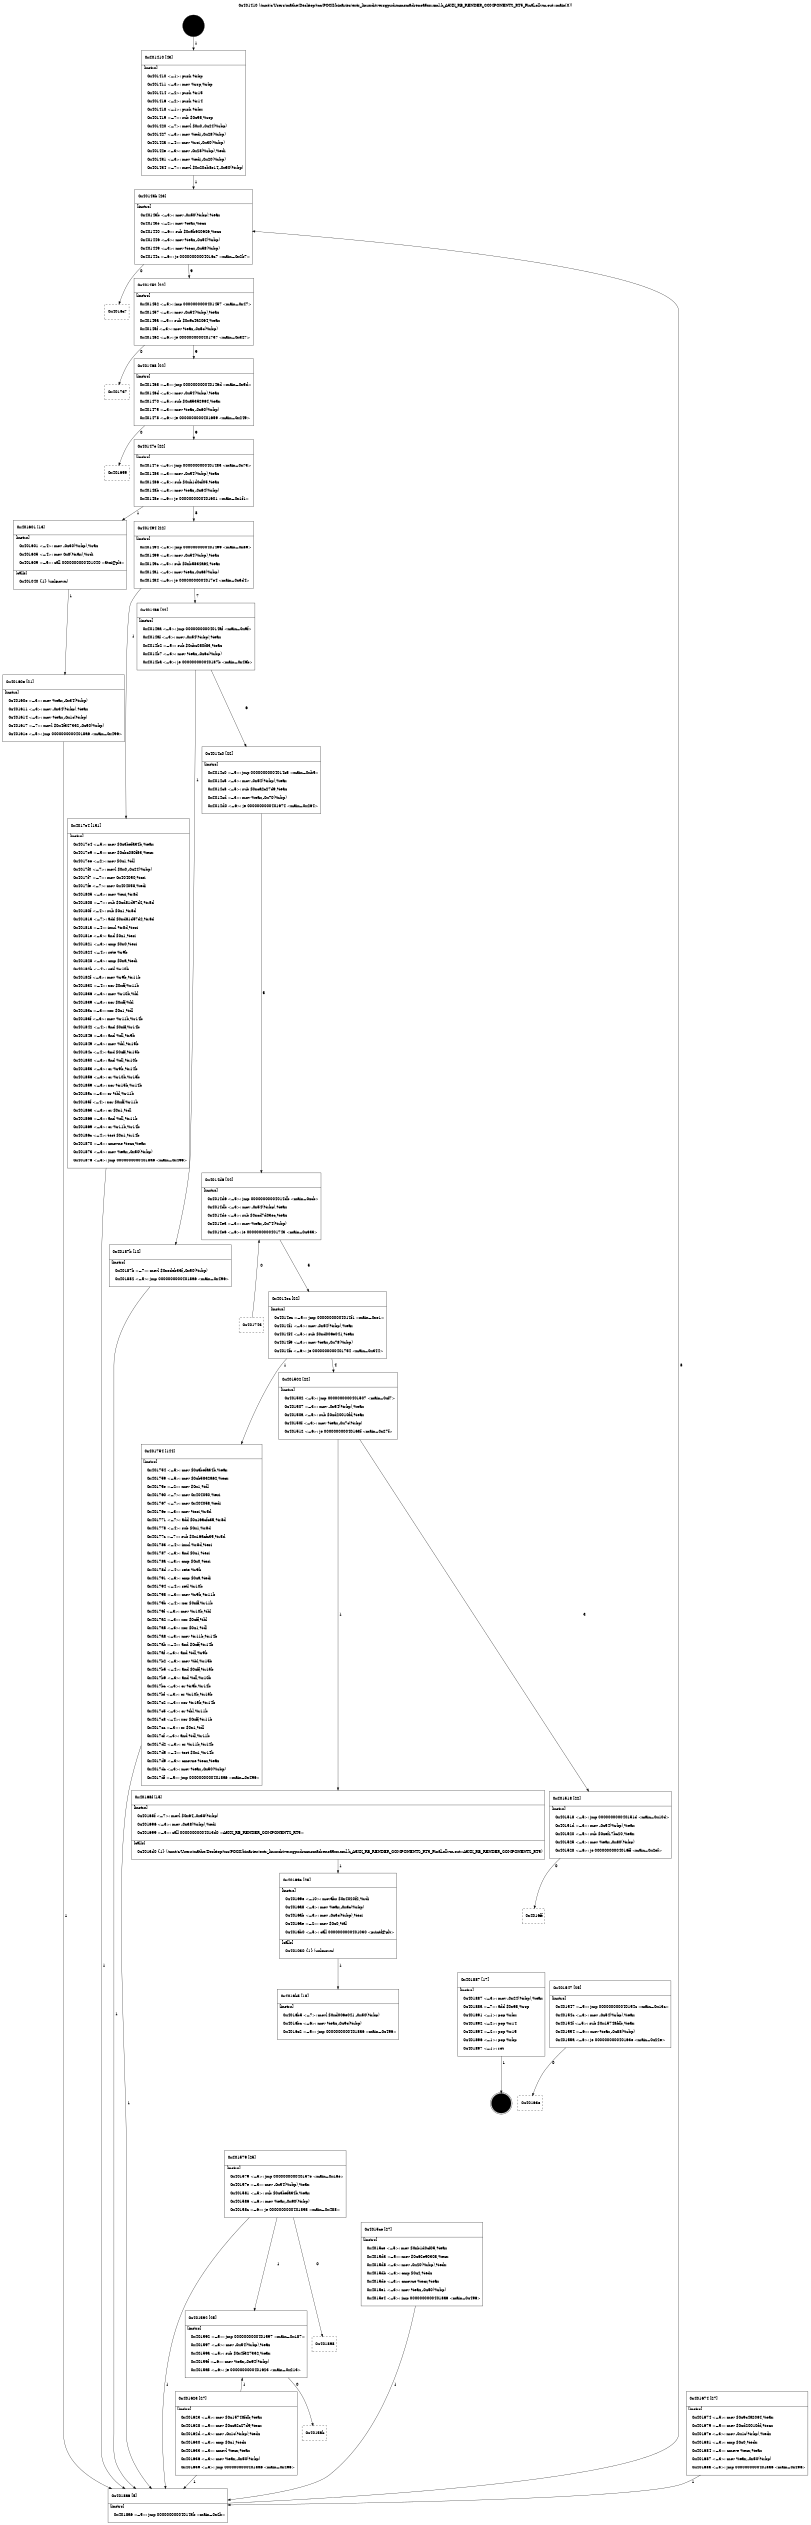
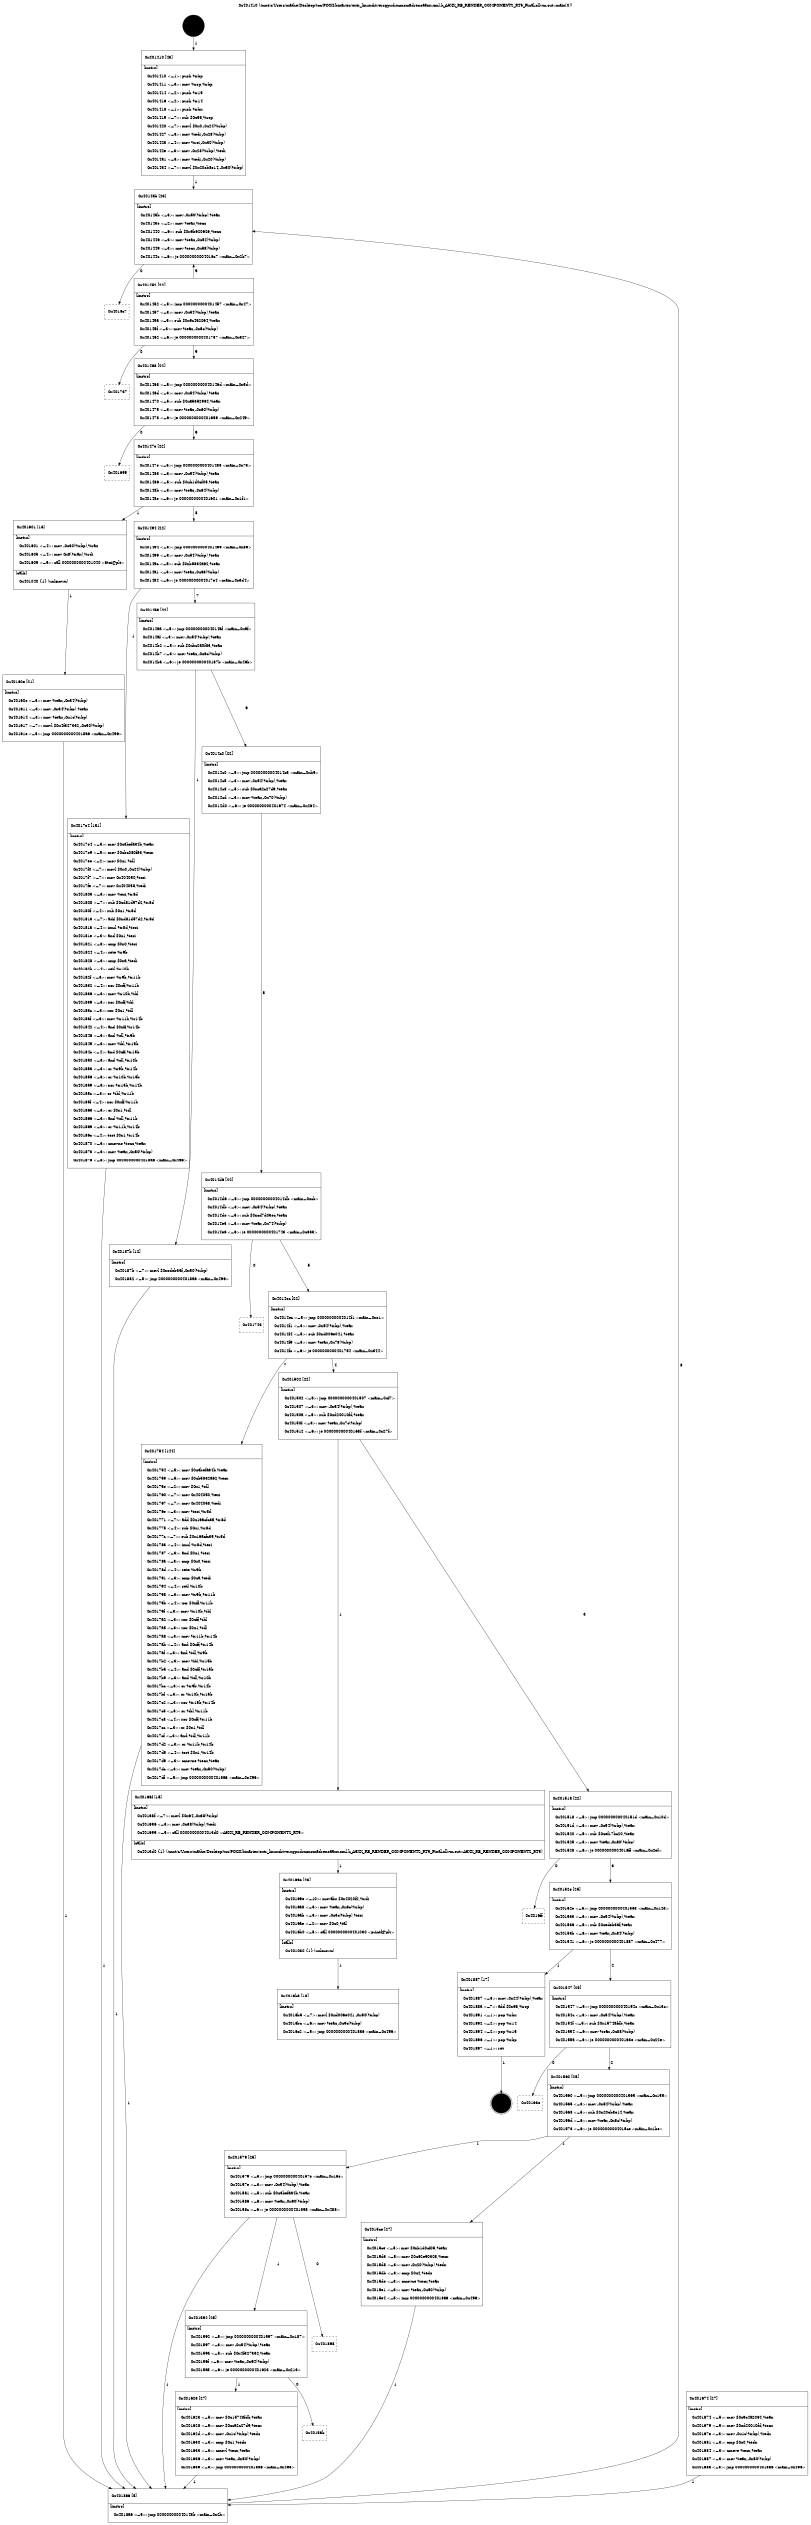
edge "0x40143b [23]" -> "0x401452 [22]": reversed
edge "0x401743" -> "0x4014d6 [22]": reversed
edge "0x4014ec [22]" -> "0x401754 [144]": label " 1" -> " 7"
node "0x40152e [25]": added
node "0x401560 [25]": added
edge "0x401623 [27]" -> "0x401592 [25]": reversed
